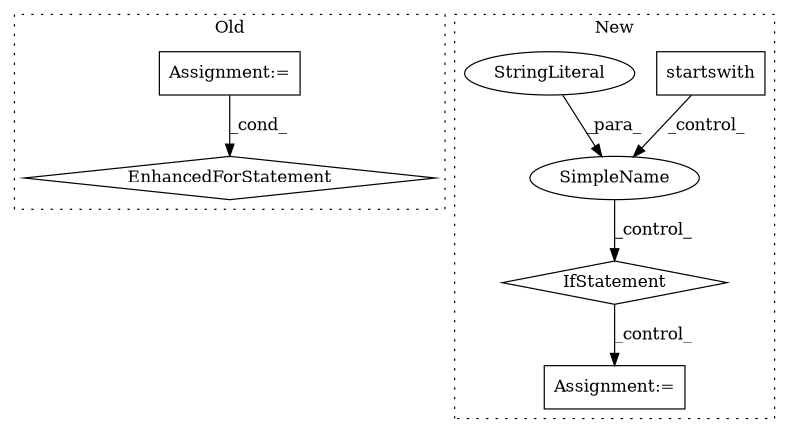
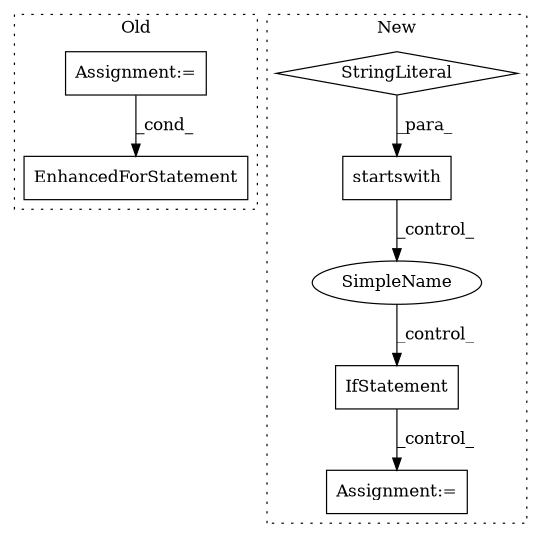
node "StringLiteral": shape ellipse -> diamond
edge "StringLiteral" -> "SimpleName": now "StringLiteral" -> "startswith"
node "EnhancedForStatement": shape diamond -> box
node "IfStatement": shape diamond -> box
